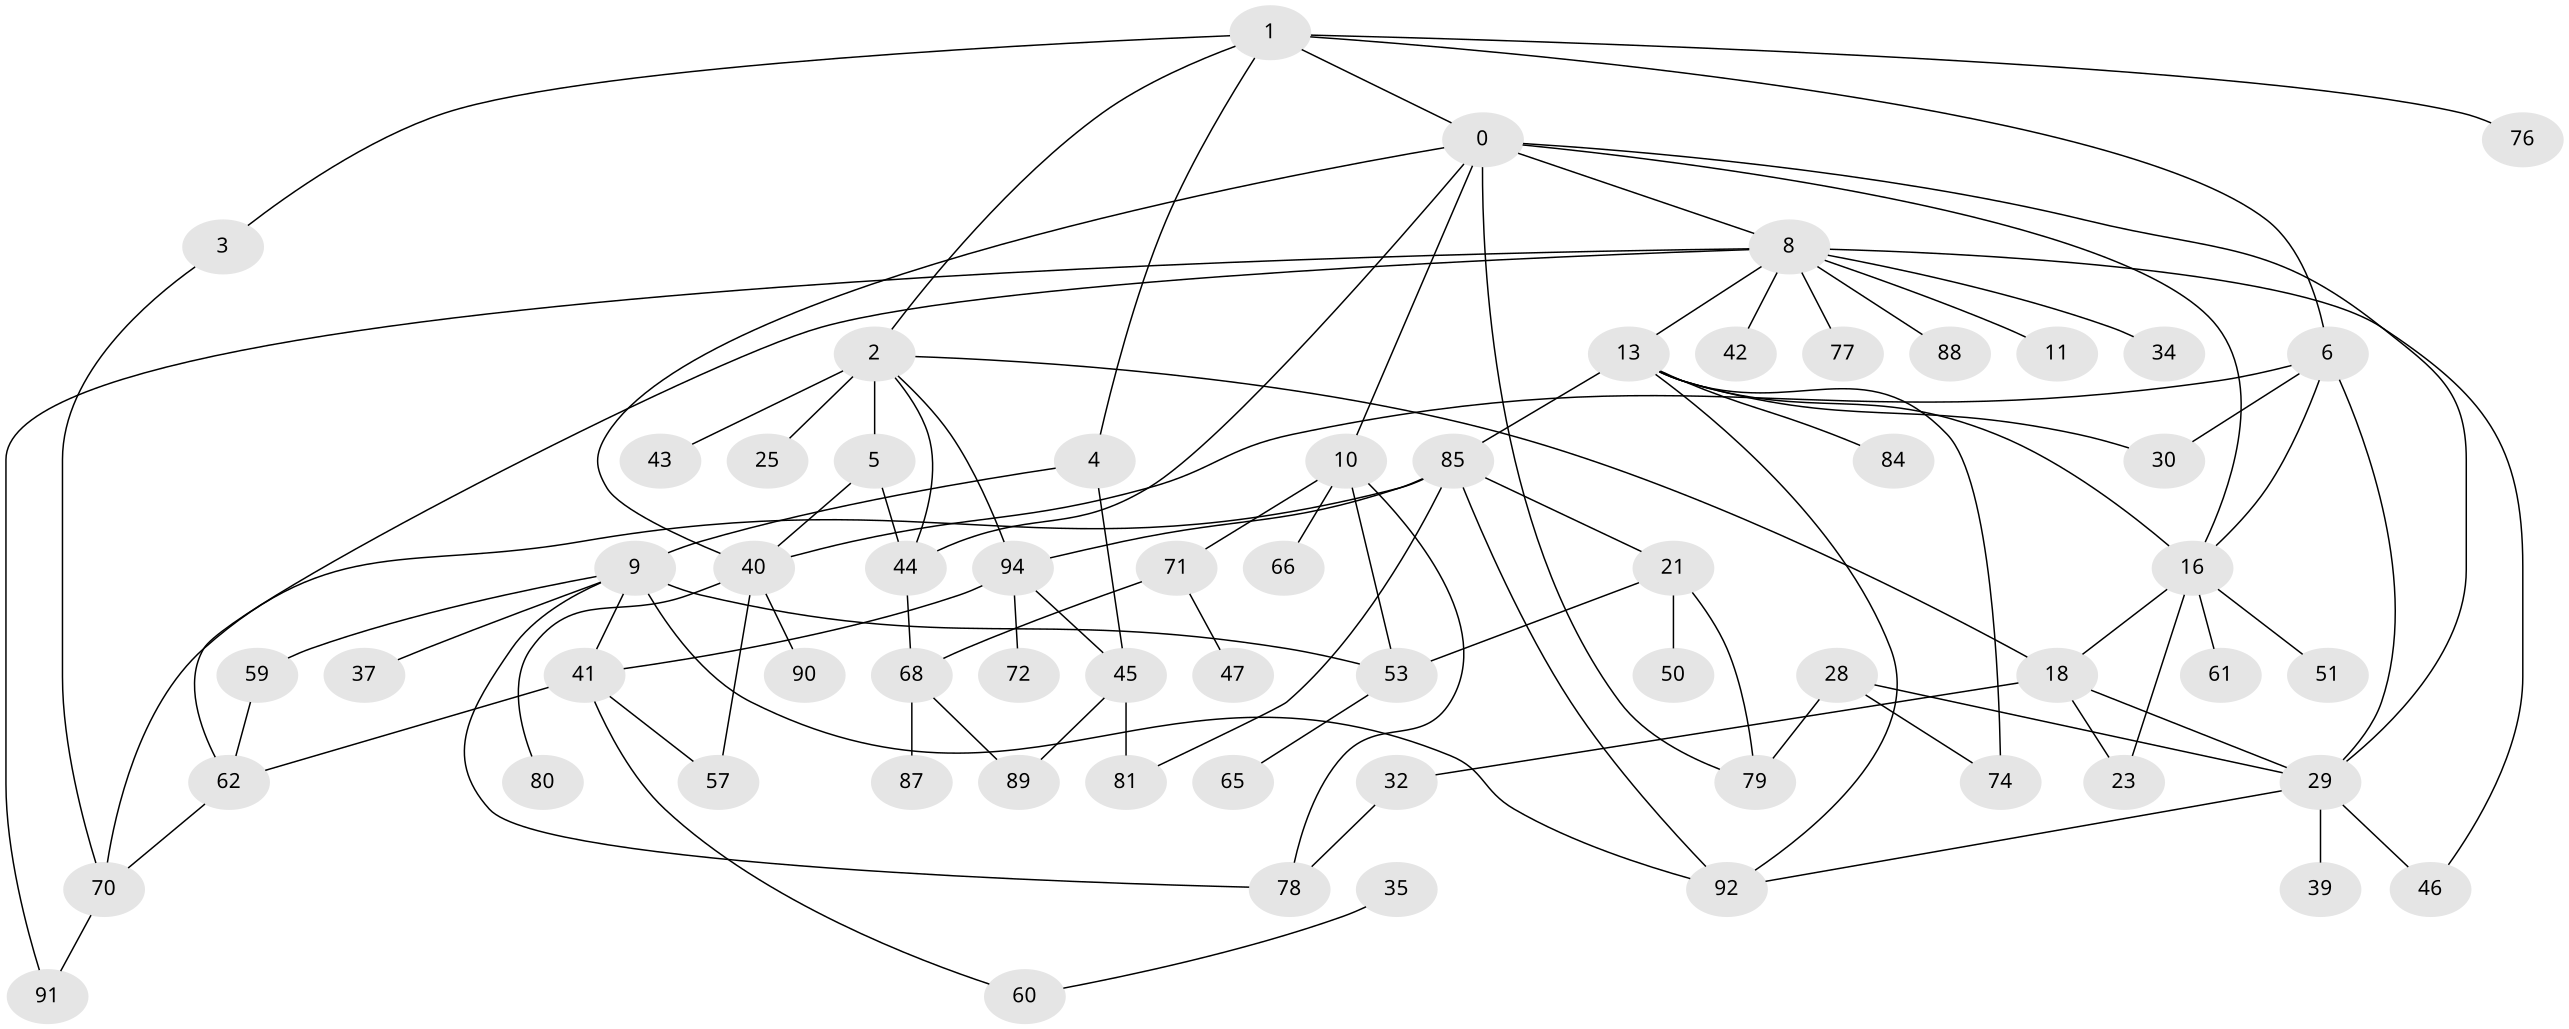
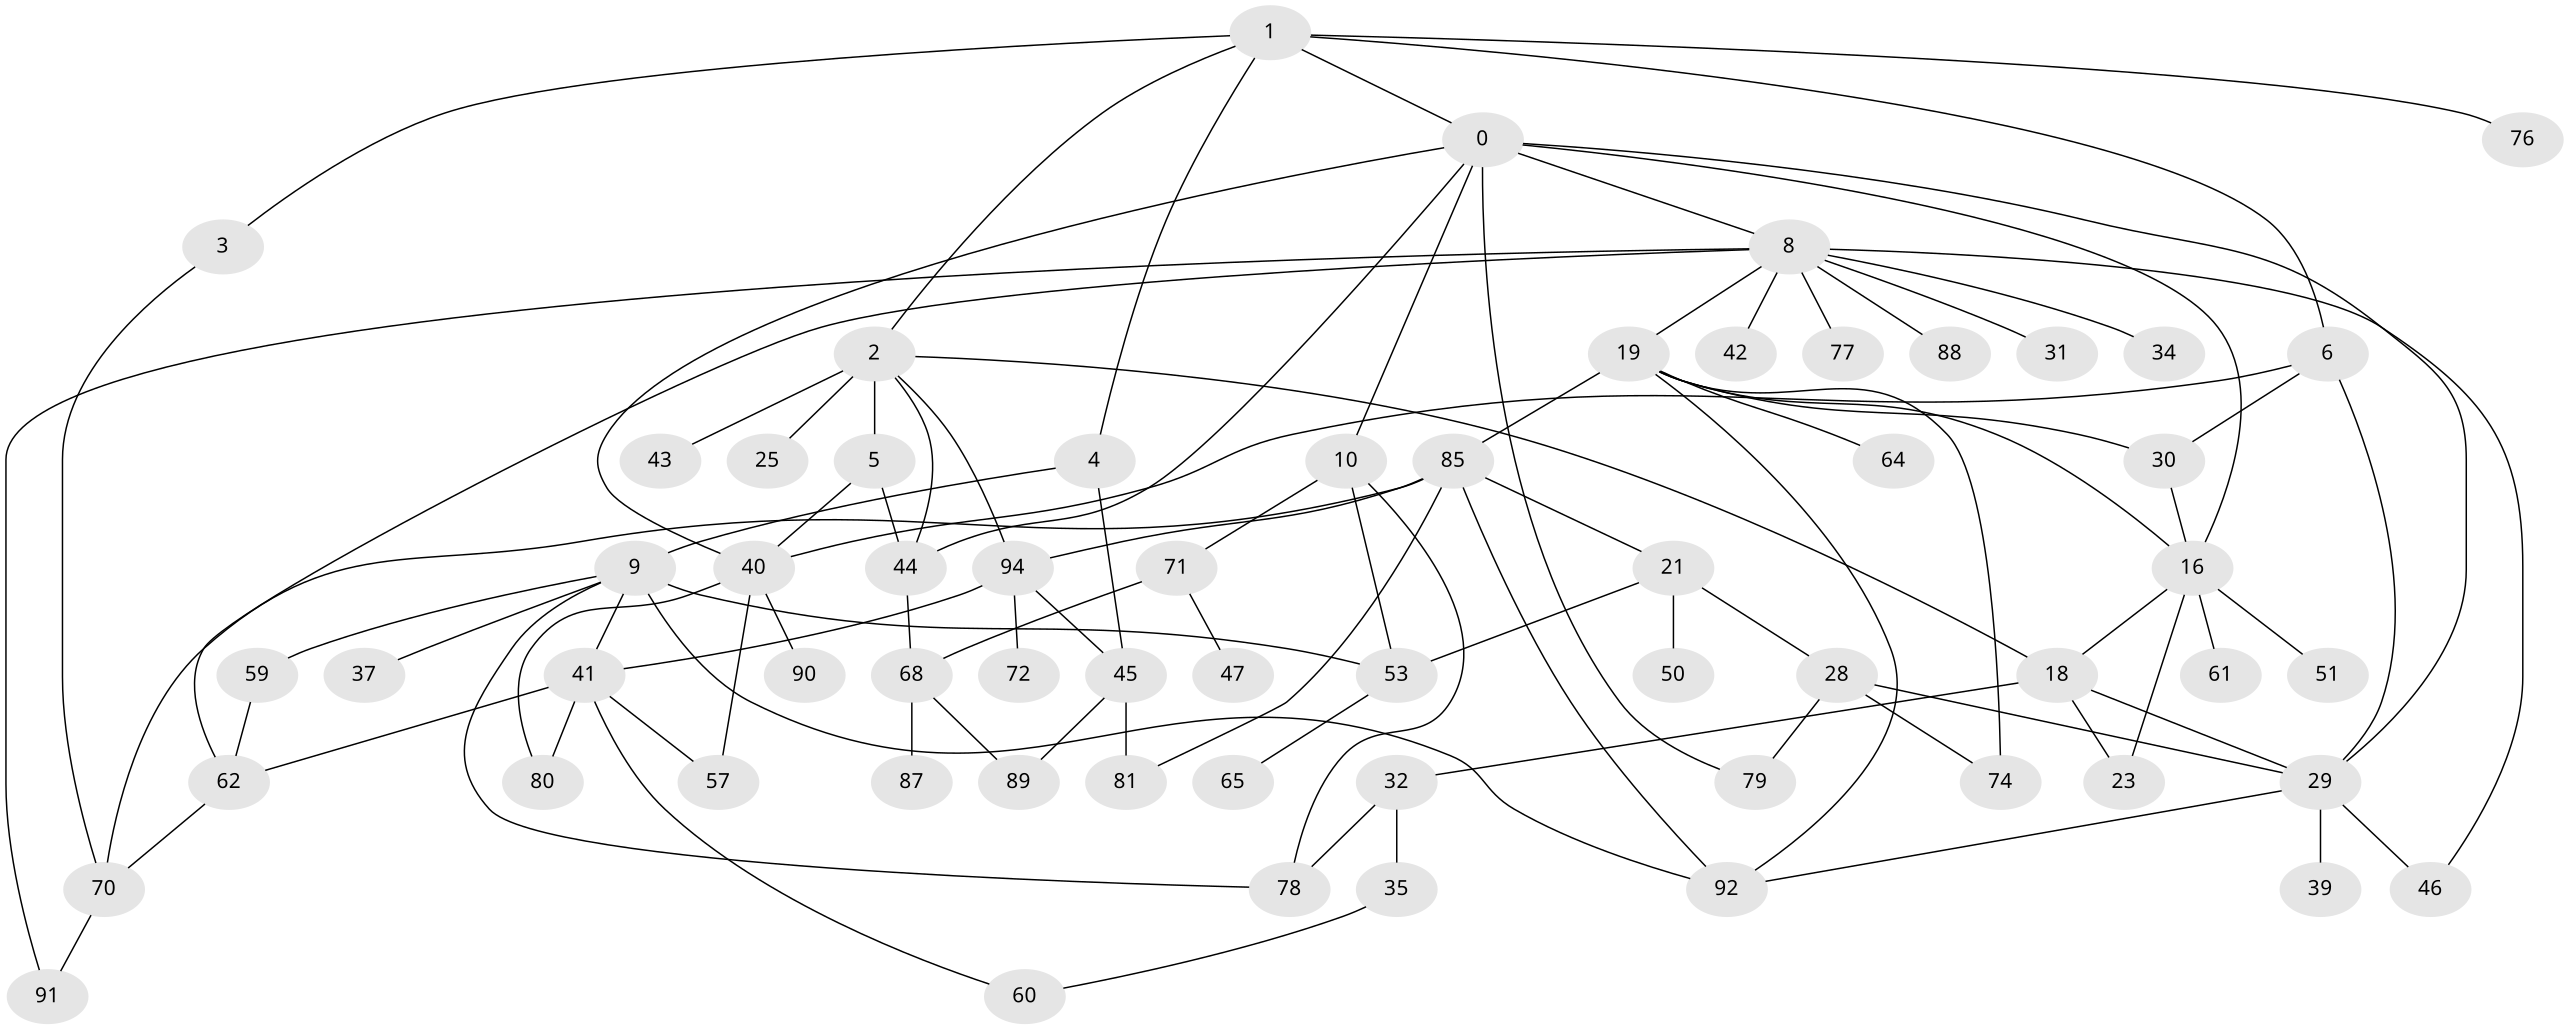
node "13": label "13" -> "19"
node "11": label "11" -> "31"
node "84": label "84" -> "64"
edge "6" -- "16": now "30" -- "16"
node "66": removed
edge "21" -- "79": now "21" -- "28"
edge "41" -- "80": added
edge "32" -- "35": added
